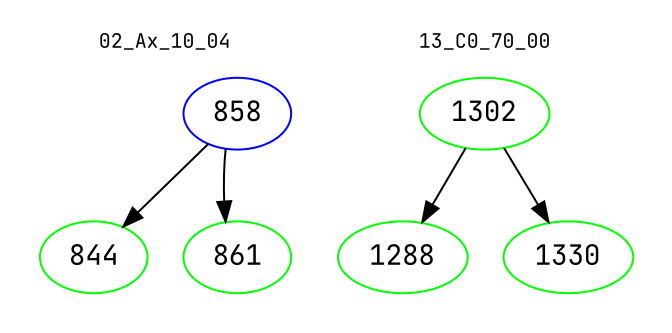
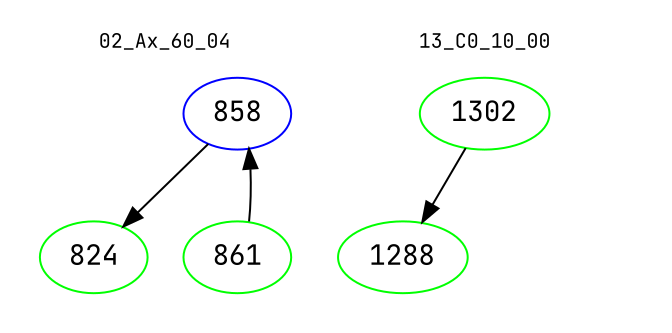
cluster "02_Ax_10_04": label "02_Ax_10_04" -> "02_Ax_60_04"
cluster "13_C0_70_00": label "13_C0_70_00" -> "13_C0_10_00"
edge "858" -> "861": reversed
node "844": label "844" -> "824"
node "1330": removed
